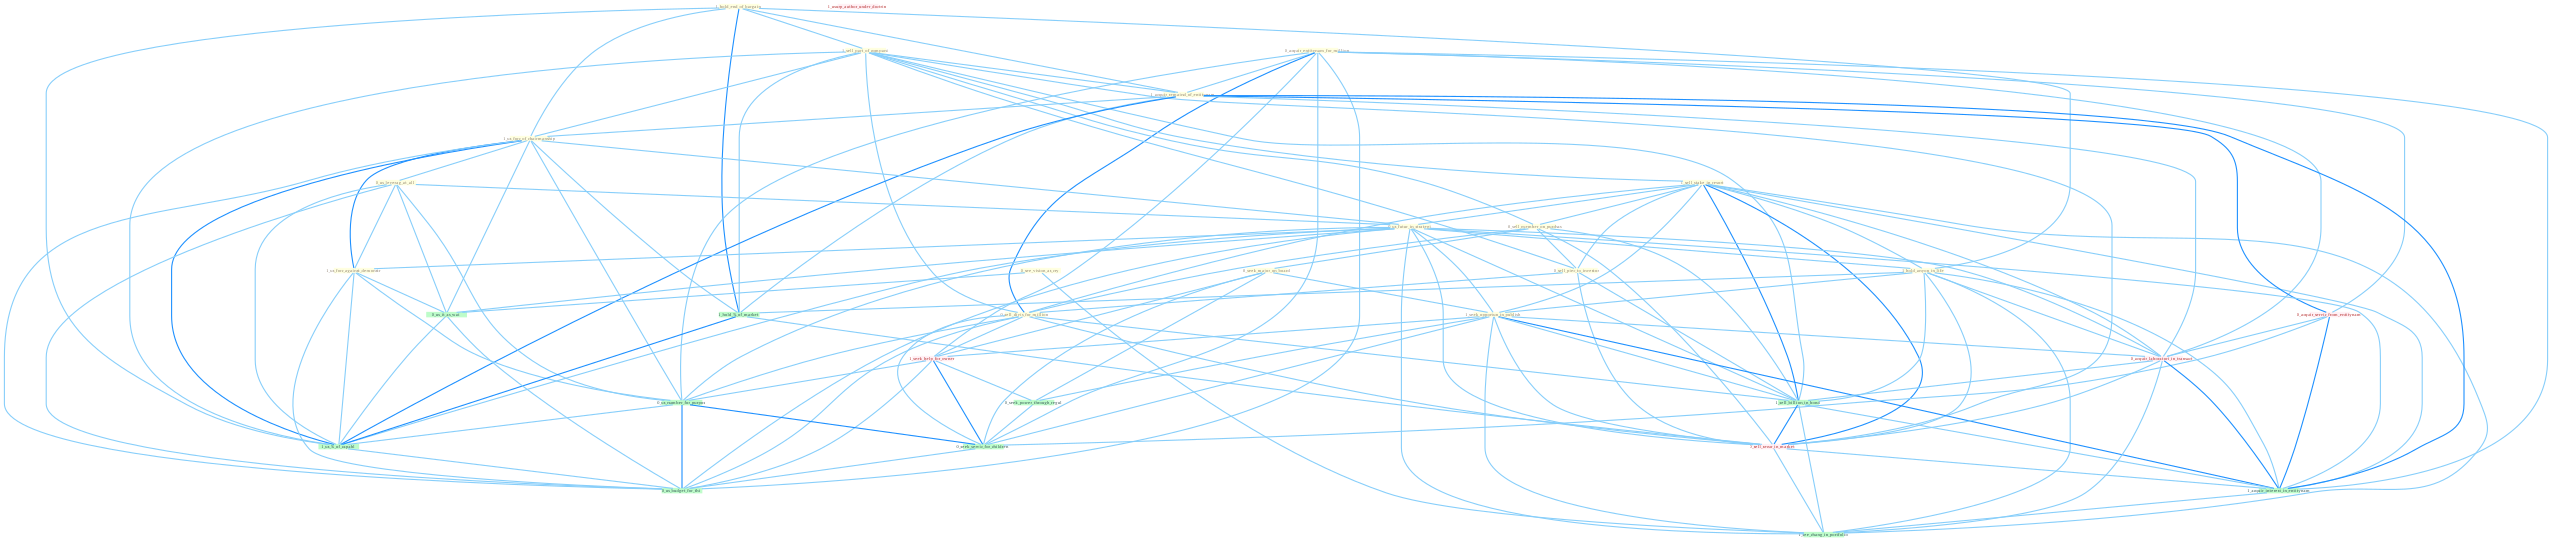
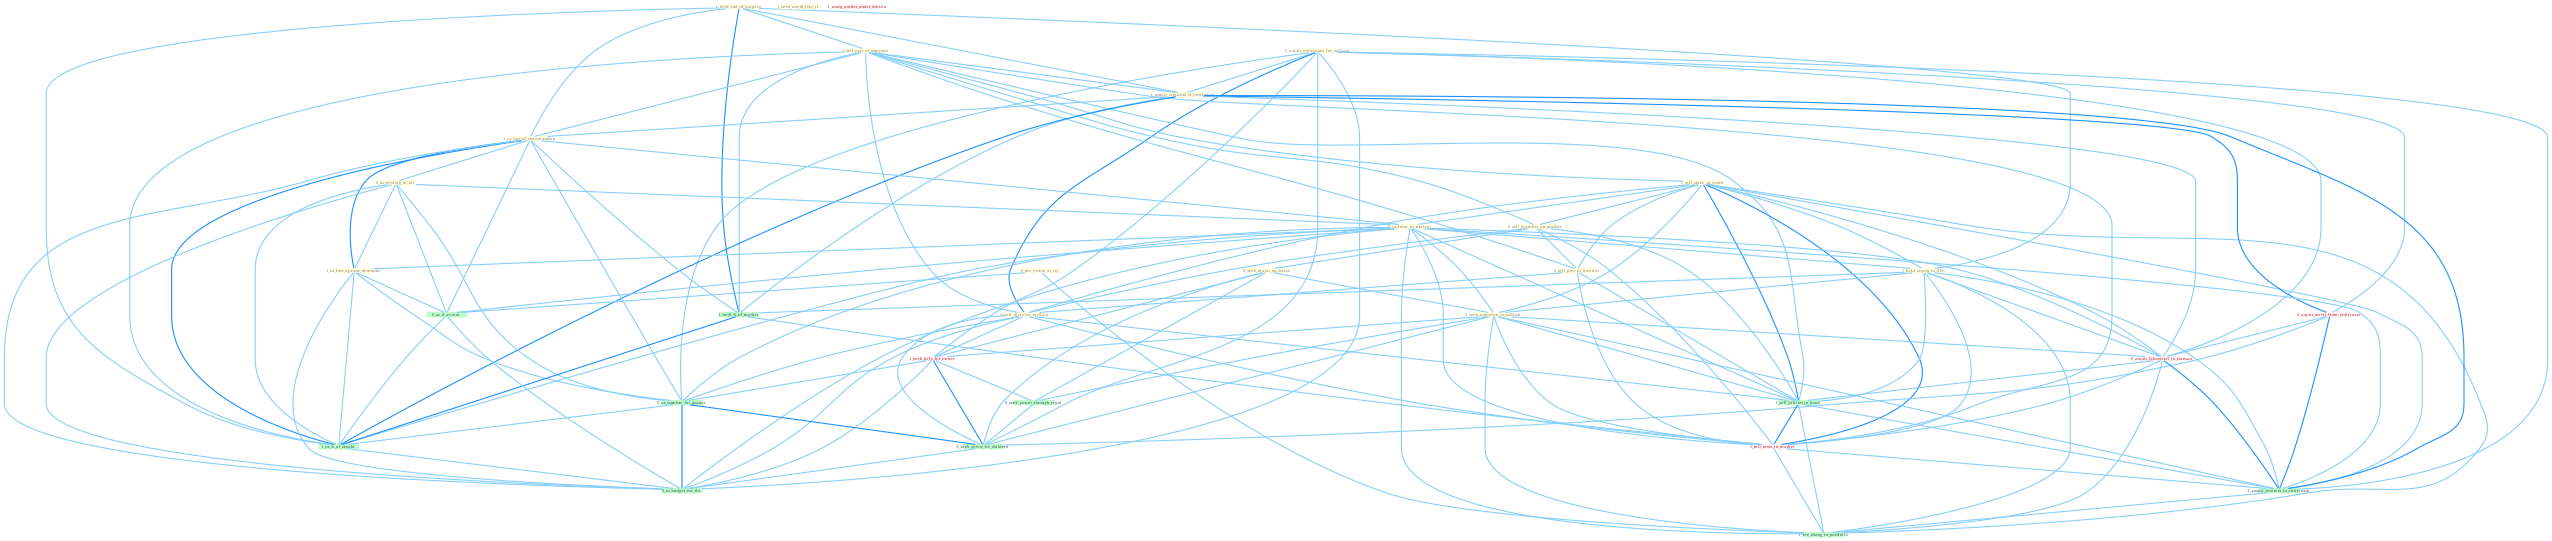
node "1_seen_anyth_like_it": added
edge "1_seek_opportun_in_publish" -- "1_acquir_interest_in_entitynam": color #1e90ff -> #87cefa
